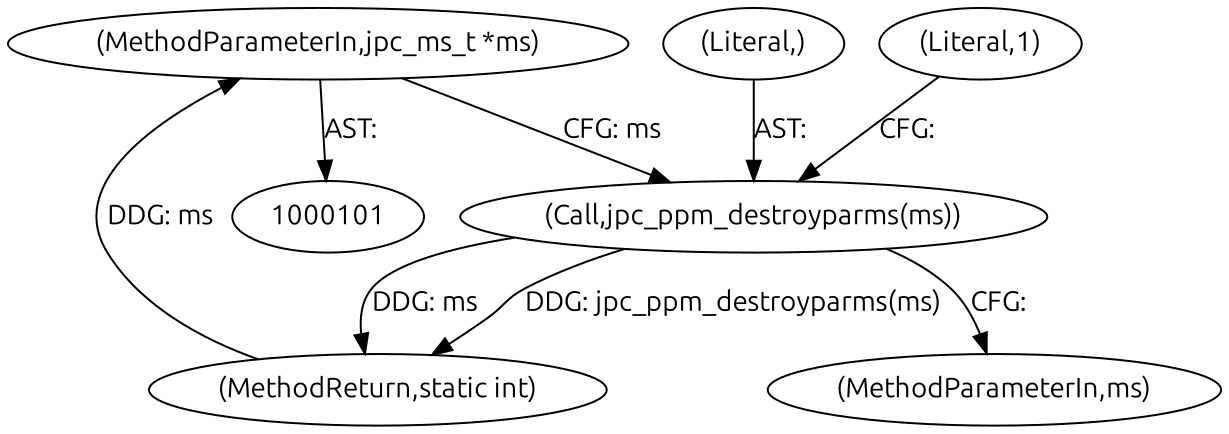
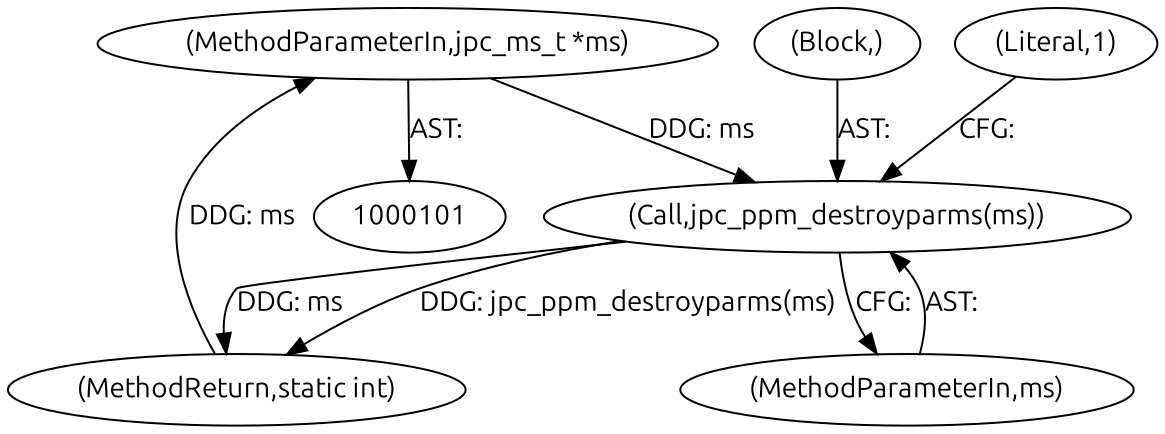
node "(Literal,)": label "(Literal,)" -> "(Block,)"
edge "(MethodParameterIn,jpc_ms_t *ms)" -> "(Call,jpc_ppm_destroyparms(ms))": label "CFG: ms" -> "DDG: ms"
edge "(MethodParameterIn,ms)" -> "(Call,jpc_ppm_destroyparms(ms))": added, label "AST:"
